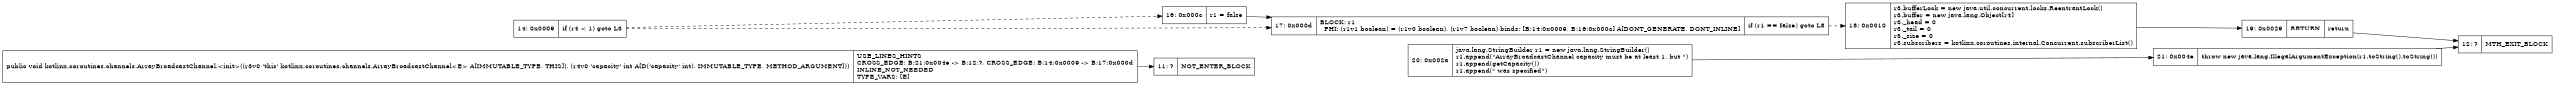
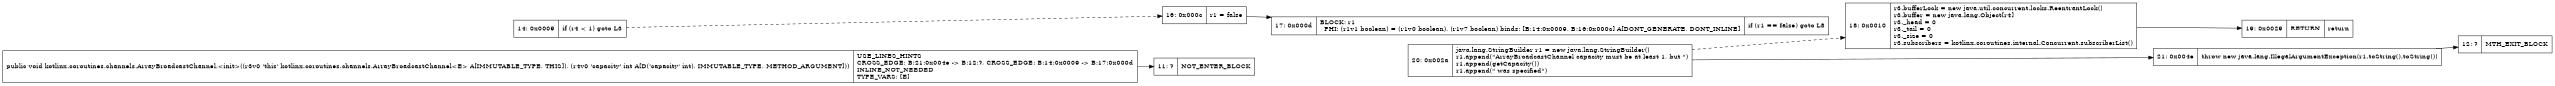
edge "17: 0x000d" -> "18: 0x0010": now "20: 0x002a" -> "18: 0x0010"
edge "14: 0x0009" -> "17: 0x000d": removed
edge "19: 0x0029" -> "12: ?": removed
